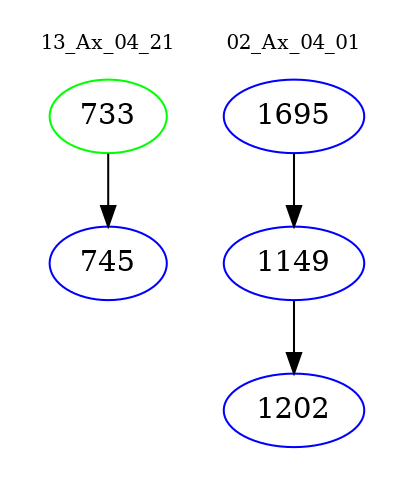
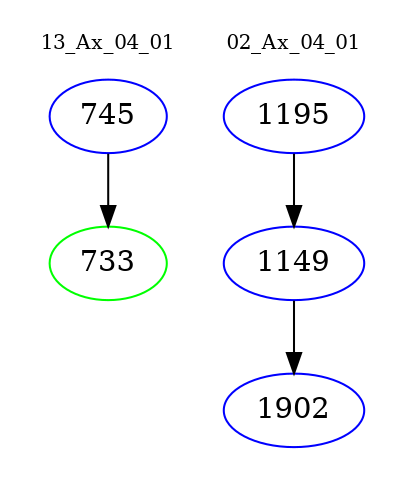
cluster "13_Ax_04_21": label "13_Ax_04_21" -> "13_Ax_04_01"
node "1695": label "1695" -> "1195"
edge "733" -> "745": reversed
node "1202": label "1202" -> "1902"
